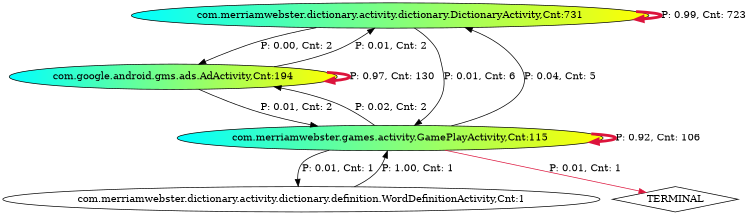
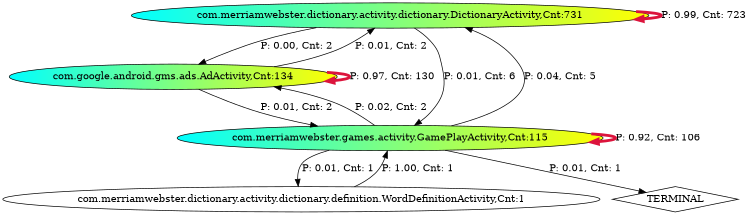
node "com.google.android.gms.ads.AdActivity,Cnt:194": label "com.google.android.gms.ads.AdActivity,Cnt:194" -> "com.google.android.gms.ads.AdActivity,Cnt:134"
edge "com.merriamwebster.games.activity.GamePlayActivity,Cnt:115" -> "TERMINAL": color crimson -> black
